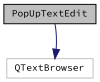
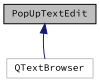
edge "PopUpTextEdit" -> "QTextBrowser": reversed
